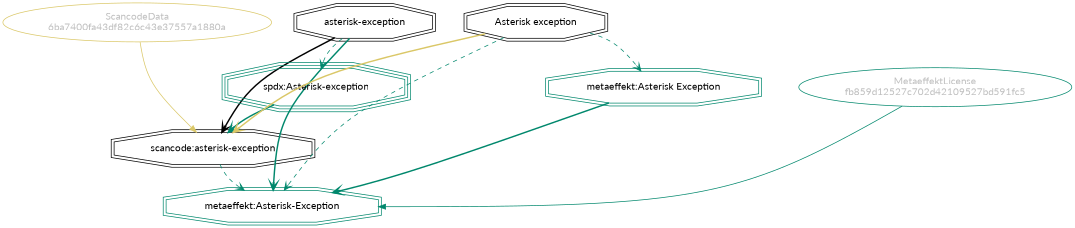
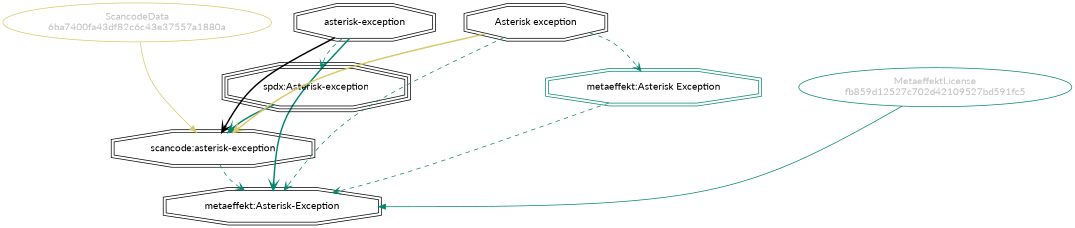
node "spdx:Asterisk-exception": color #00876c -> black
edge "metaeffekt:Asterisk Exception" -> "metaeffekt:Asterisk-Exception": style bold -> dashed
node "metaeffekt:Asterisk-Exception": color #00876c -> black
